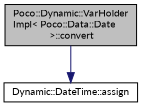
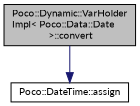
node "Dynamic::DateTime::assign": label "Dynamic::DateTime::assign" -> "Poco::DateTime::assign"
